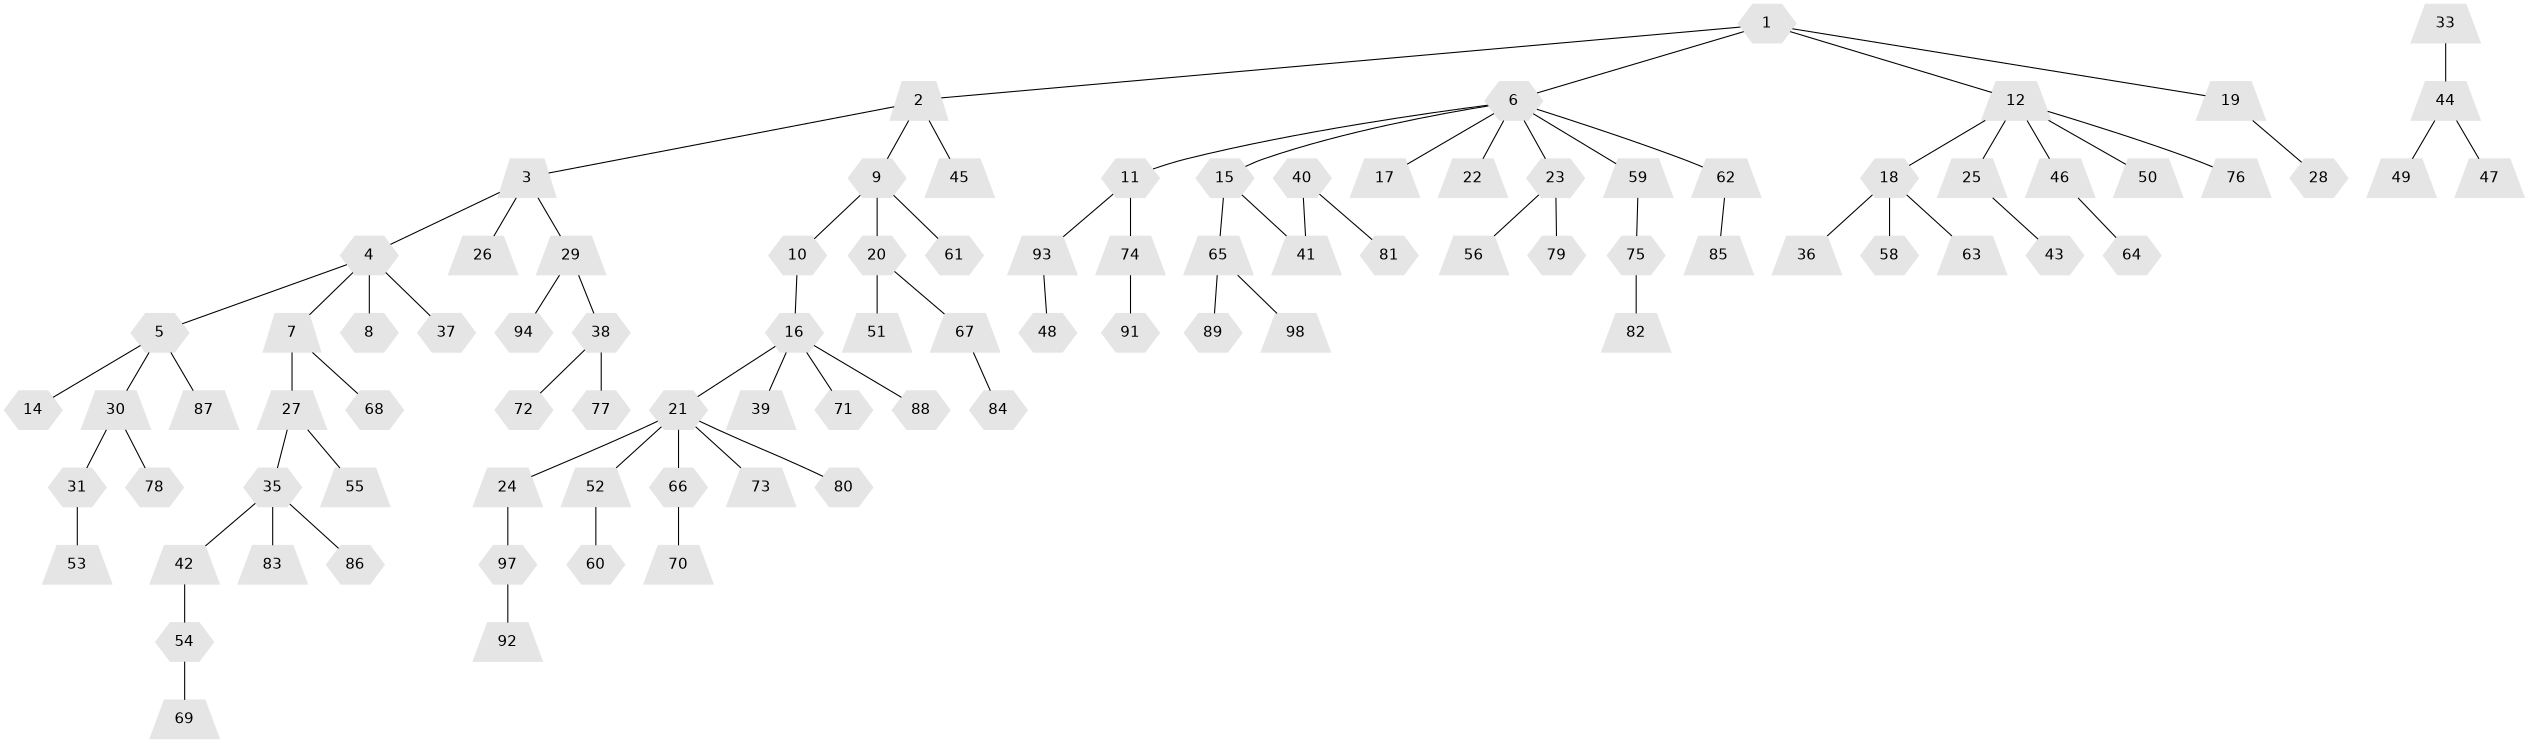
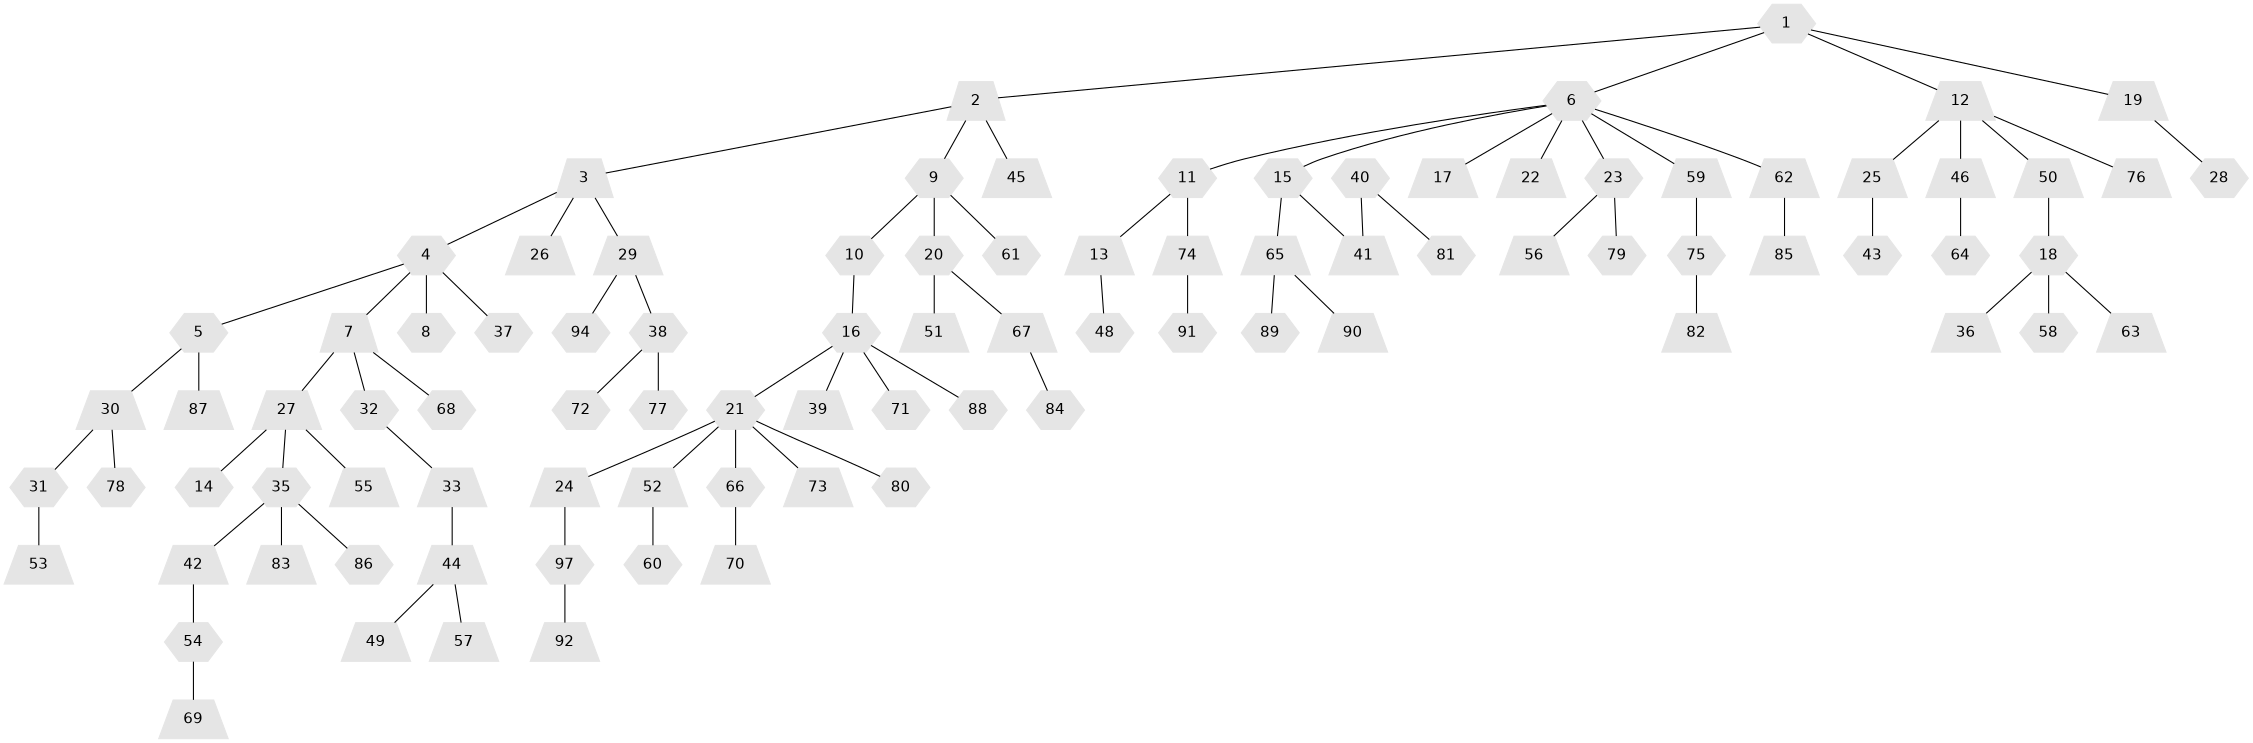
edge "12" -- "18": now "50" -- "18"
node "47": label "47" -> "57"
node "93": label "93" -> "13"
node "98": label "98" -> "90"
edge "5" -- "14": now "27" -- "14"
node "32": added
